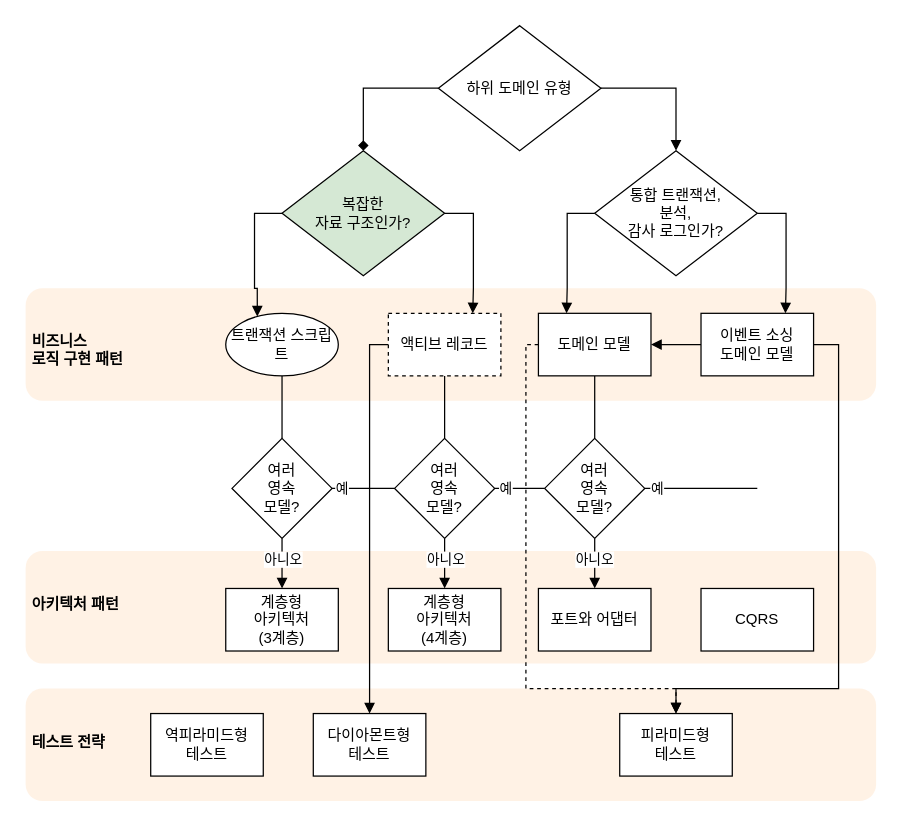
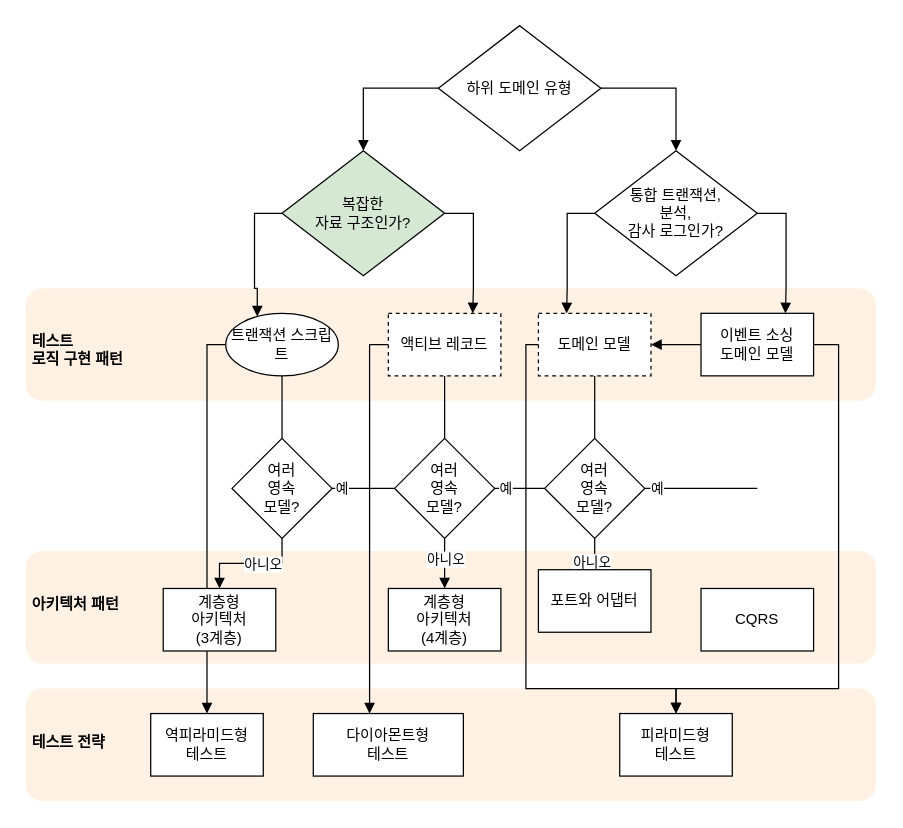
edge "하위 도메인 유형" -> "복잡한 자료 구조인가?": arrowhead diamond -> block
node "비즈니스 로직 구현 패턴": label "비즈니스 로직 구현 패턴" -> "테스트 로직 구현 패턴"
node "도메인 모델": style solid -> dashed
edge "트랜잭션 스크립트" -> "역피라미드형 테스트": added
edge "도메인 모델" -> "피라미드형 테스트": style dashed -> solid
node "계층형 아키텍처 (3계층)": moved (282, 619) -> (219, 619)
node "포트와 어댑터": moved (594, 619) -> (594, 601)
node "다이아몬트형 테스트": size 113x63 -> 150x63
